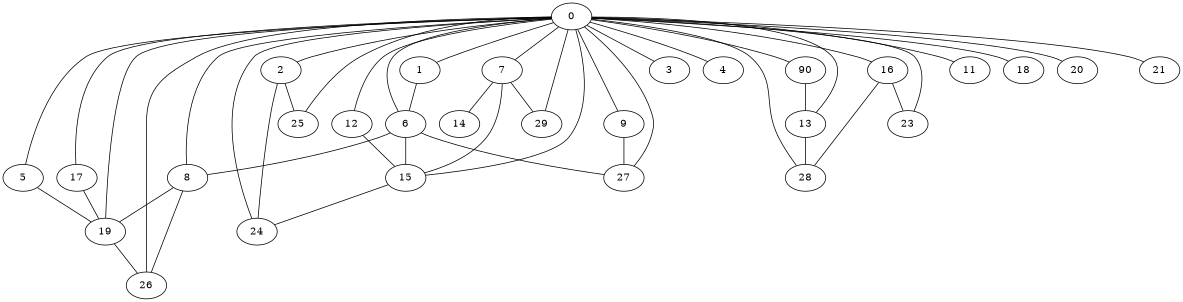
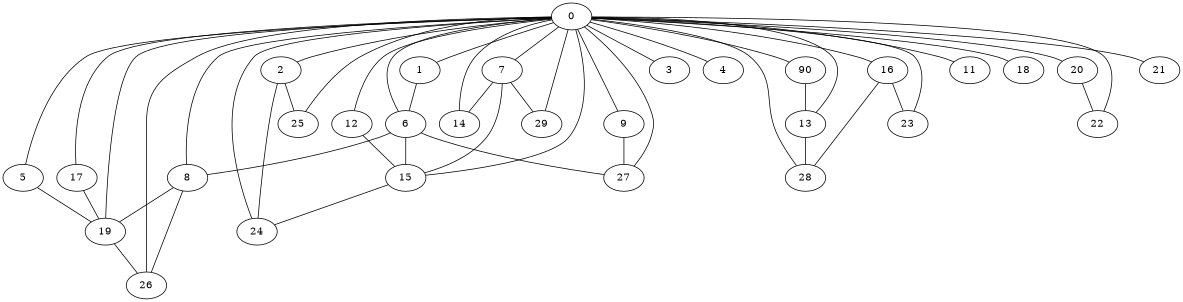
edge "0" -- "14": added
node "22": added
